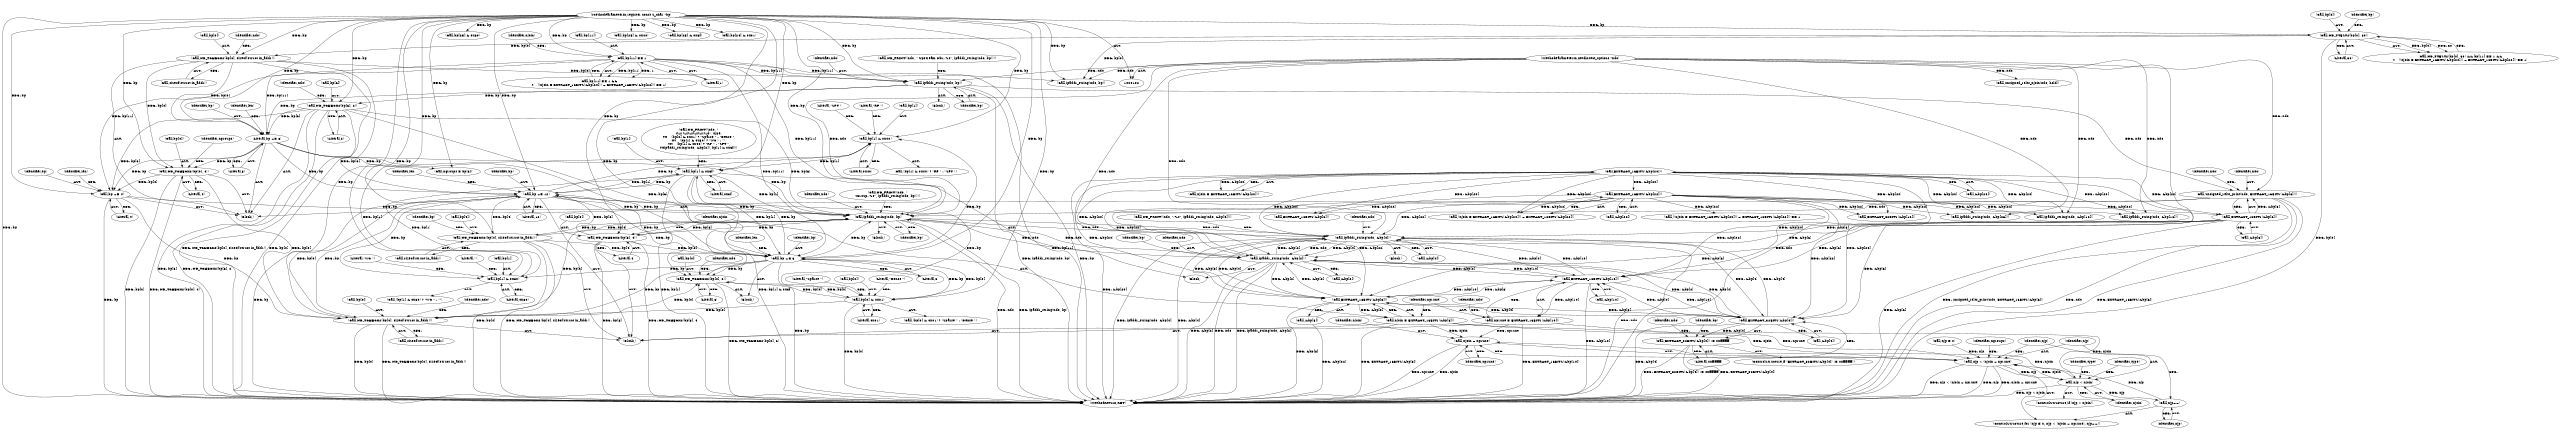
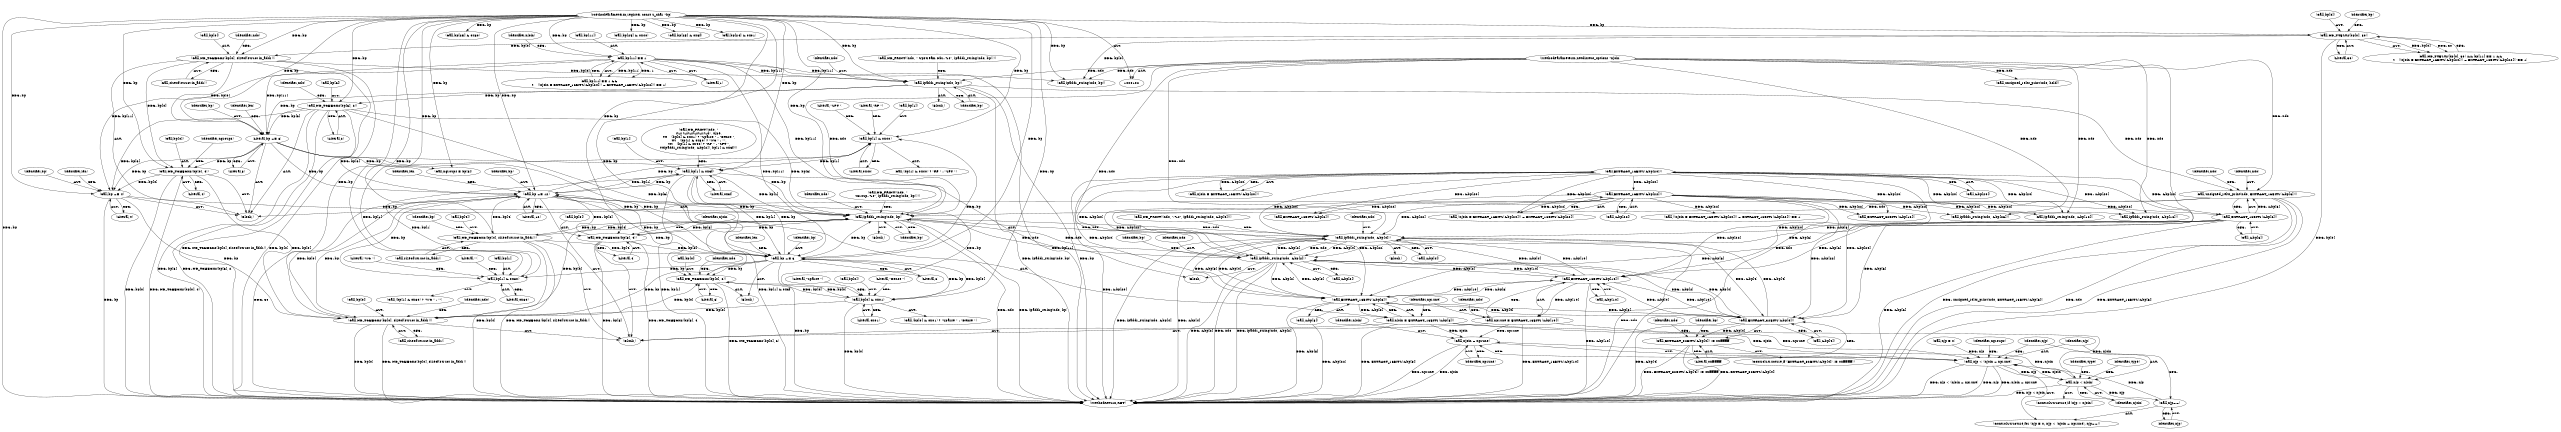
node "(MethodParameterIn,netdissect_options *ndo)": label "(MethodParameterIn,netdissect_options *ndo)" -> "(MethodParameterIn,netdissect_options *njoin)"
node "(Call,unsigned_relts_njoin(ndo, hold))": label "(Call,unsigned_relts_njoin(ndo, hold))" -> "(Call,unsigned_relts_print(ndo, hold))"
edge "(Call,bp += 12)" -> "(MethodReturn,RET)": label "DDG: bp" -> "DDG: 30"
